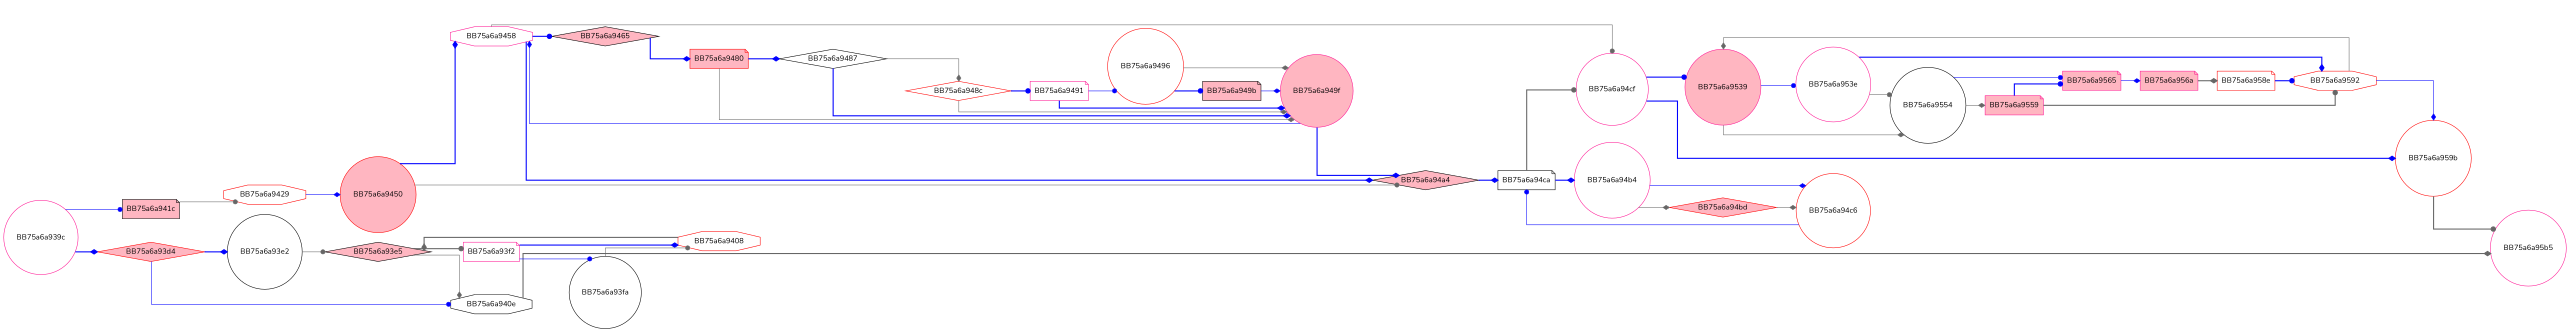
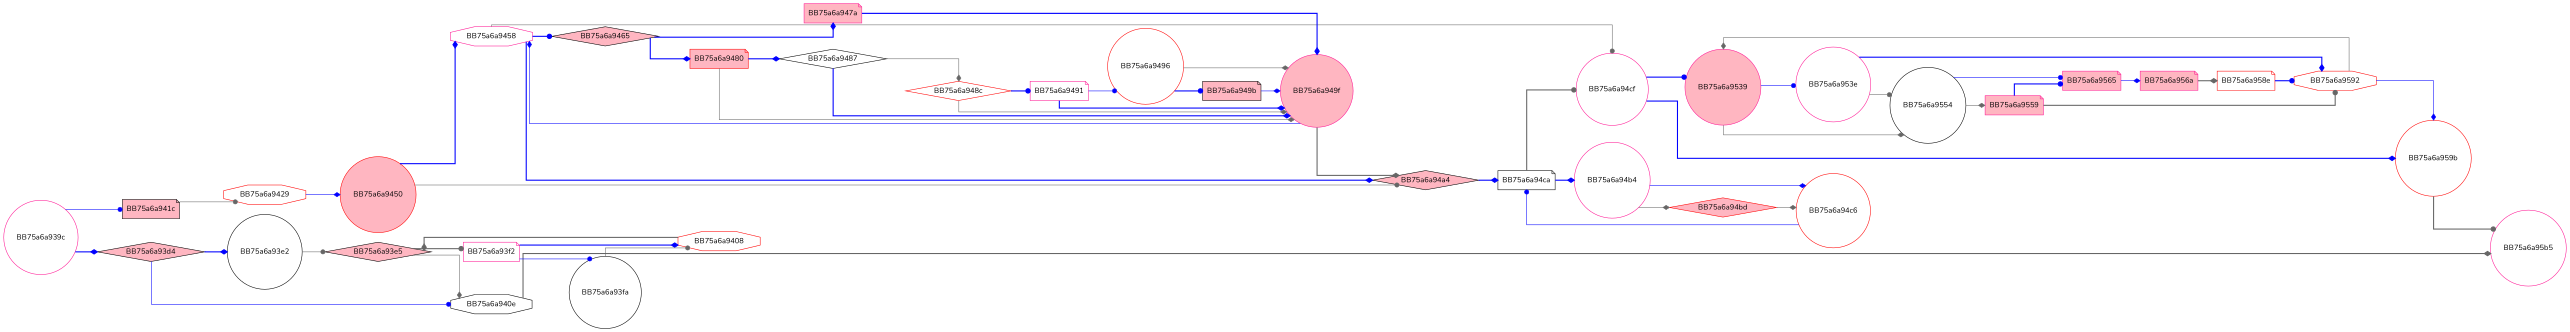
node "BB75a6a947a": added
edge "BB75a6a949f" -> "BB75a6a94a4": color blue -> gray40
node "BB75a6a93d4": color red -> black
